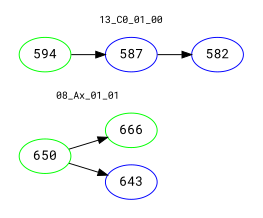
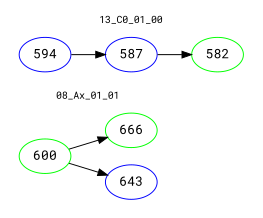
node "594": color green -> blue
node "582": color blue -> green
node "650": label "650" -> "600"
